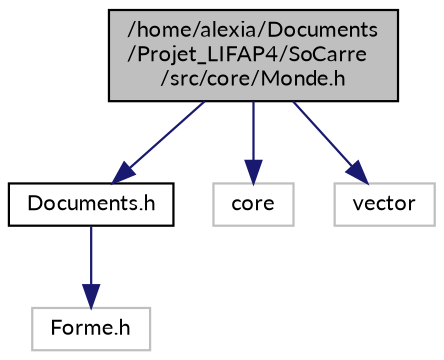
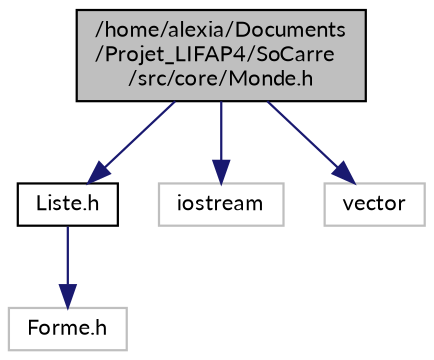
node "Documents.h": label "Documents.h" -> "Liste.h"
node "core": label "core" -> "iostream"
